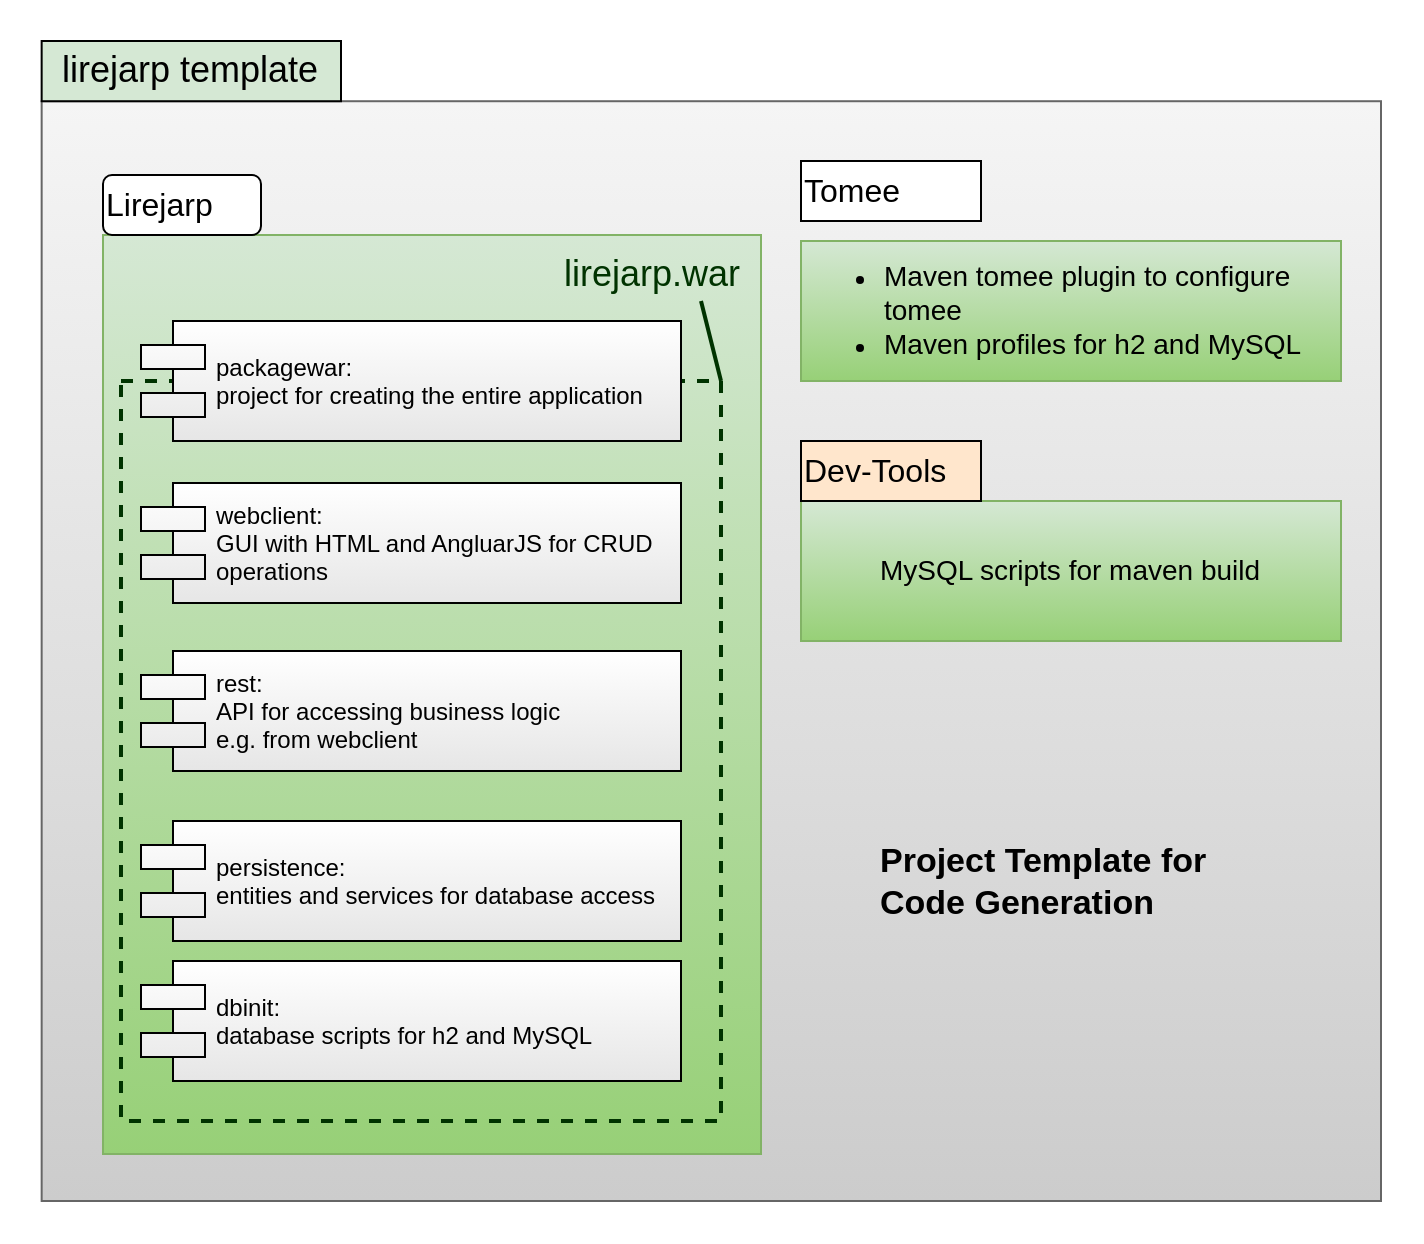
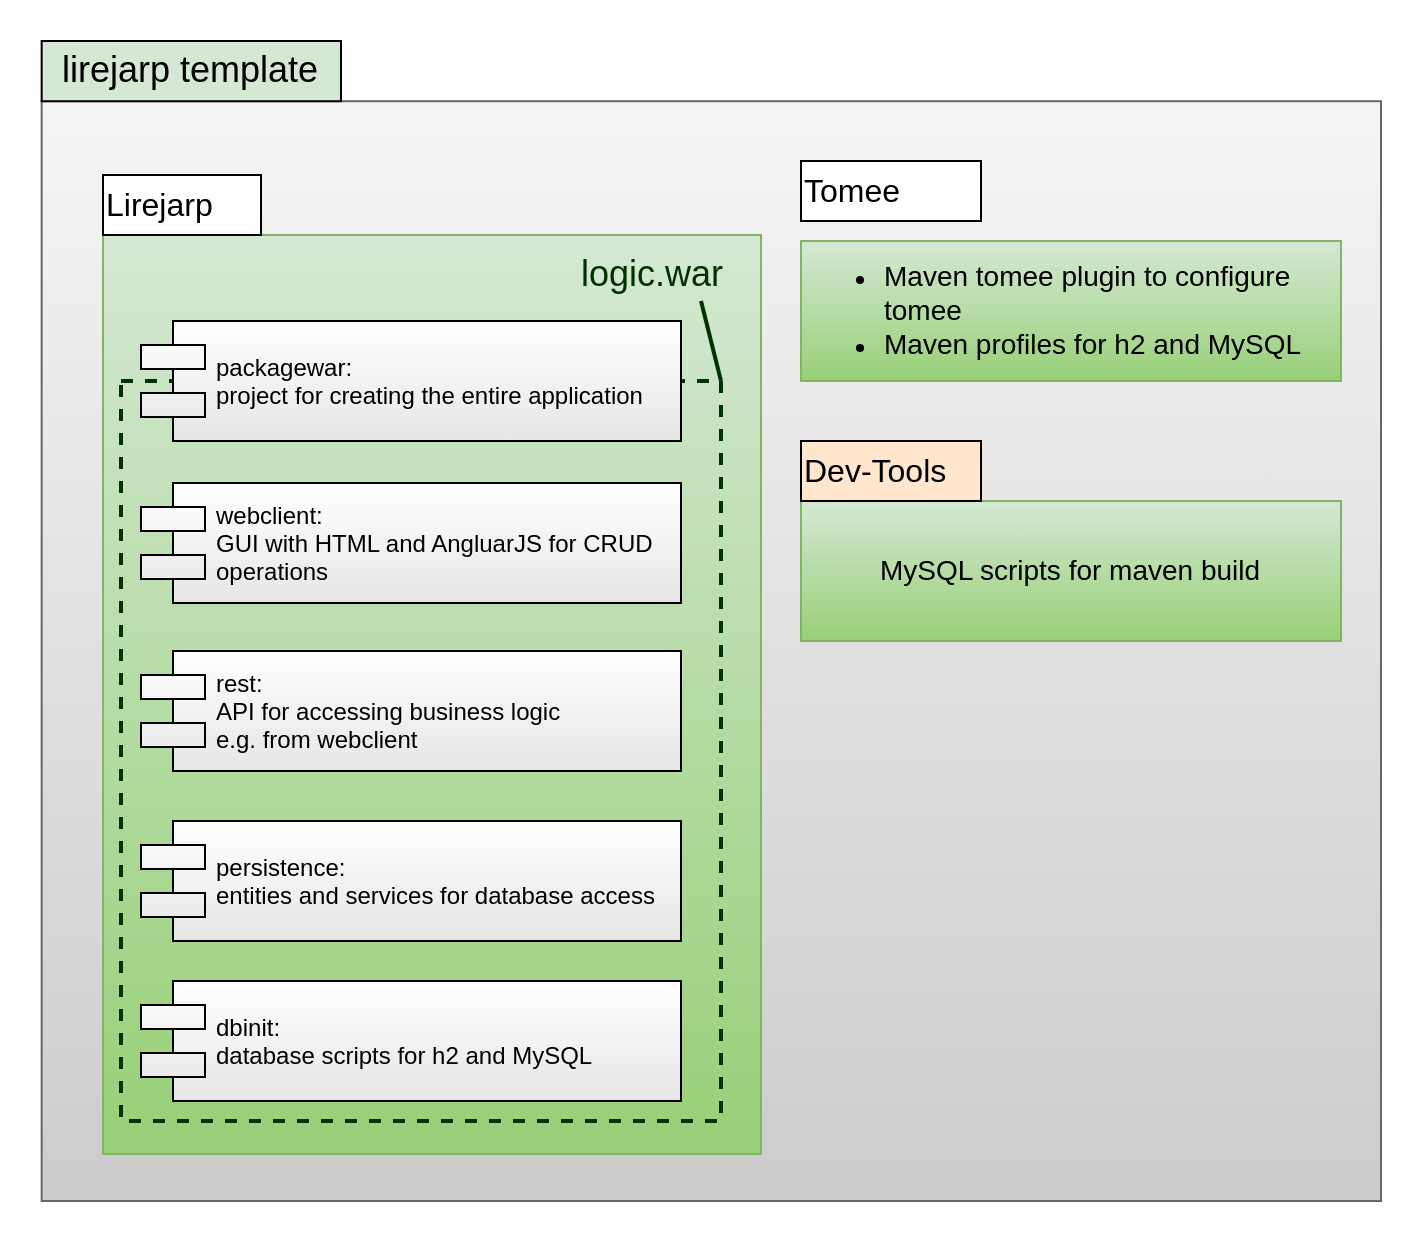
node "Lirejarp": shape rounded rectangle -> rectangle
node "lirejarp.war": label "lirejarp.war" -> "logic.war"
node "Project Template for Code Generation": removed
node "dbinit: database scripts for h2 and MySQL": moved (411, 1021) -> (411, 1041)
